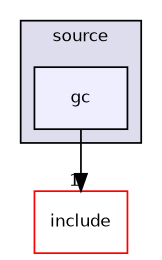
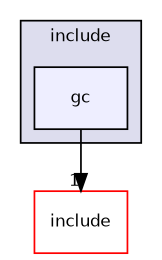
cluster "source": label "source" -> "include"
